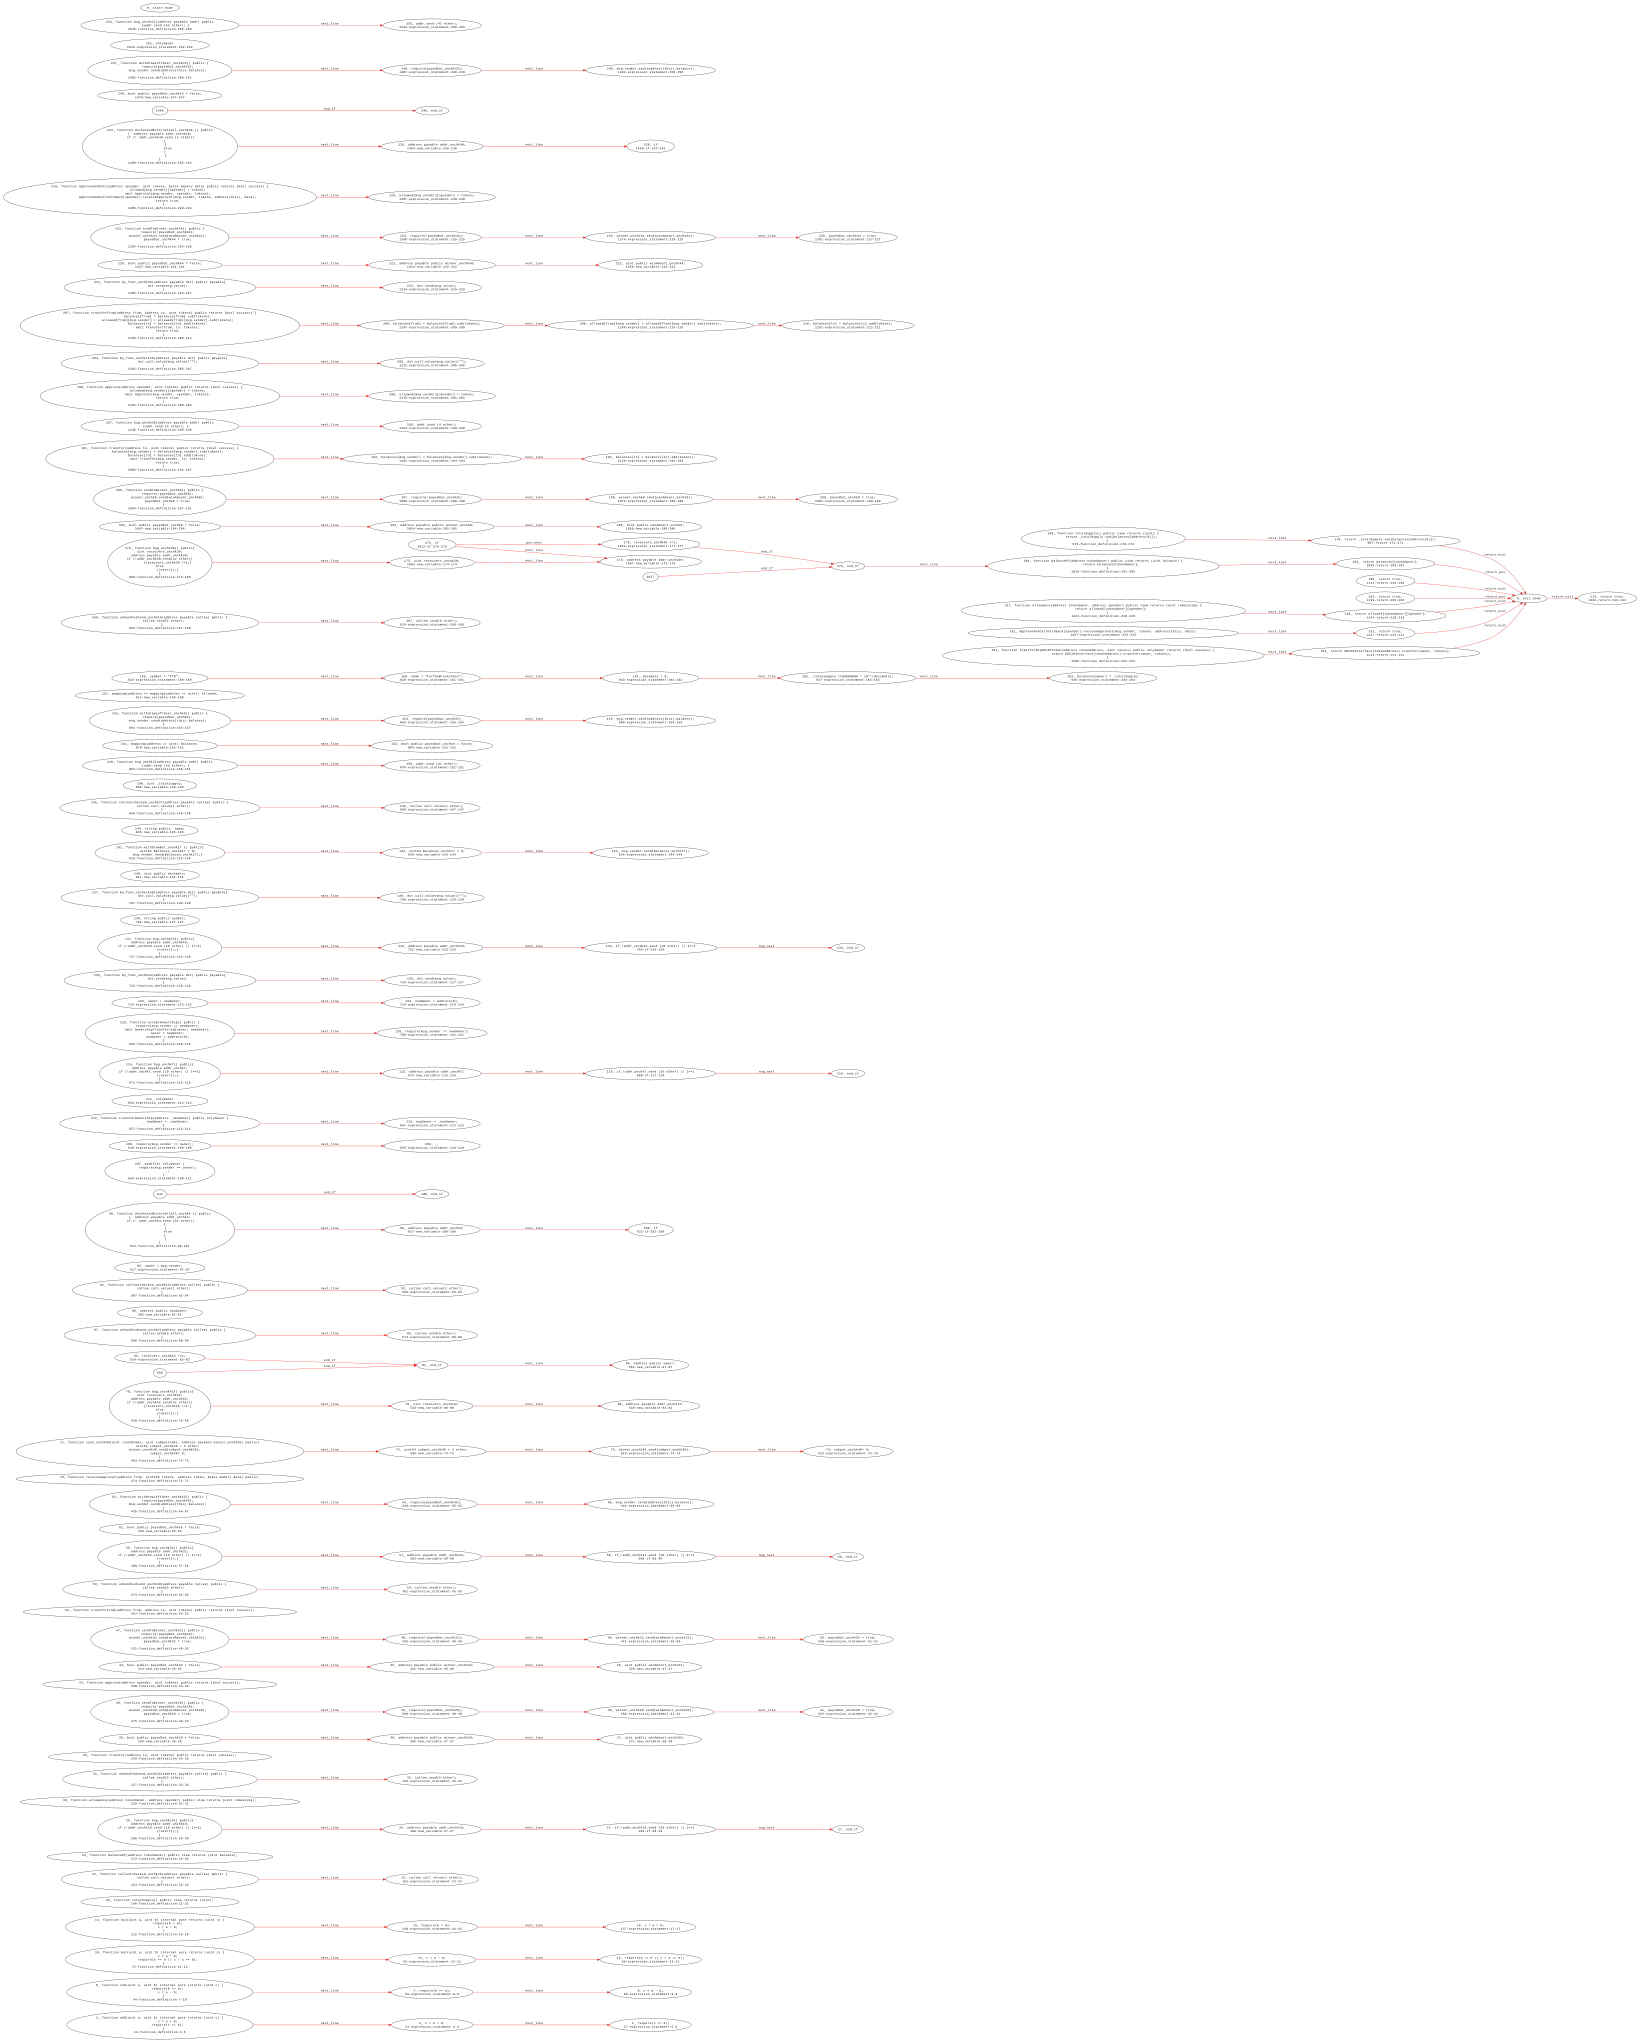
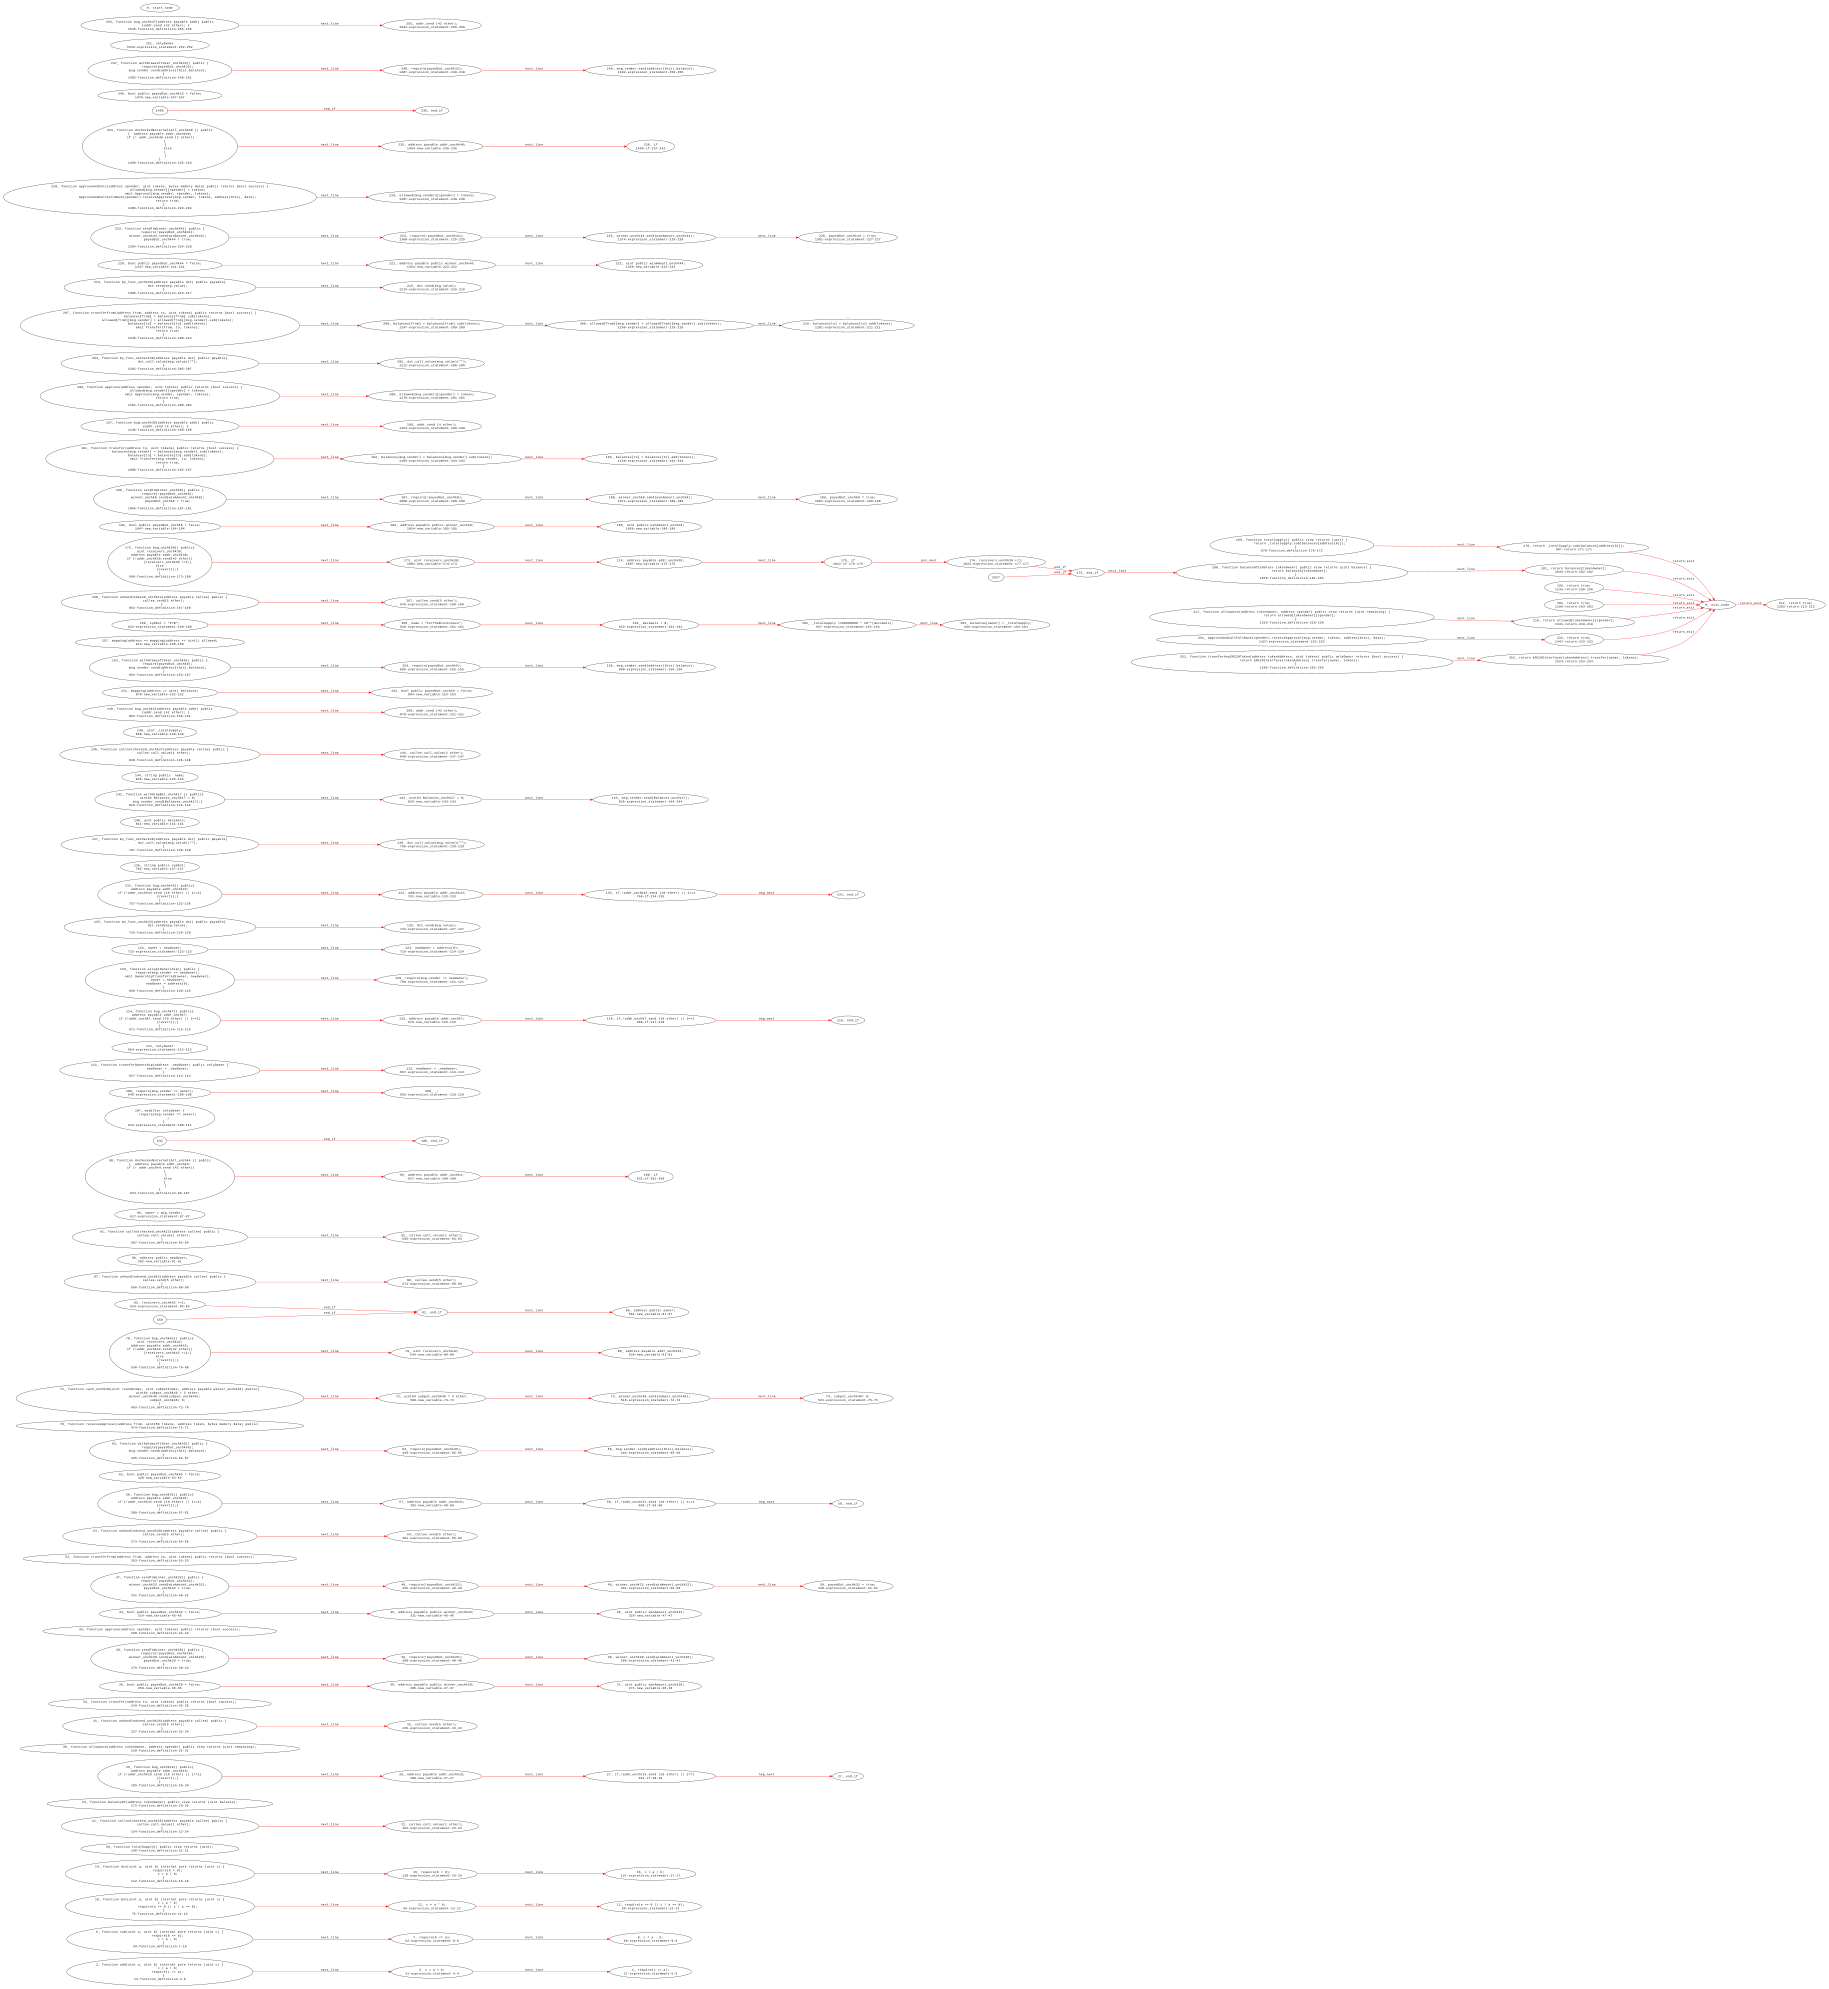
edge "175_ if 1012-if-176-179" -> "174_ address payable addr_unchk30; 1007-new_variable-175-175": reversed
edge "181_ return balances[tokenOwner]; 1043-return-182-182" -> "0_ exit_node": label "return_pos" -> "return_exit"
edge "202_ return true; 1199-return-203-203" -> "0_ exit_node": label "return_pos" -> "return_exit"
node "41_ payedOut_unchk20 = true; 293-expression_statement-42-42": removed
